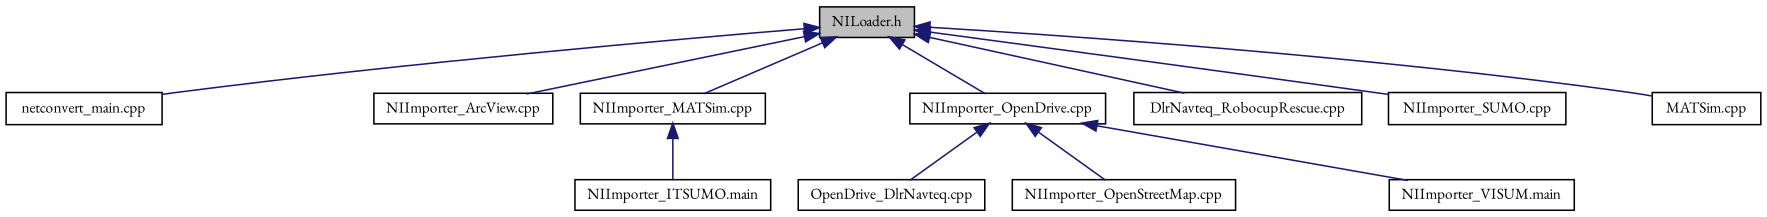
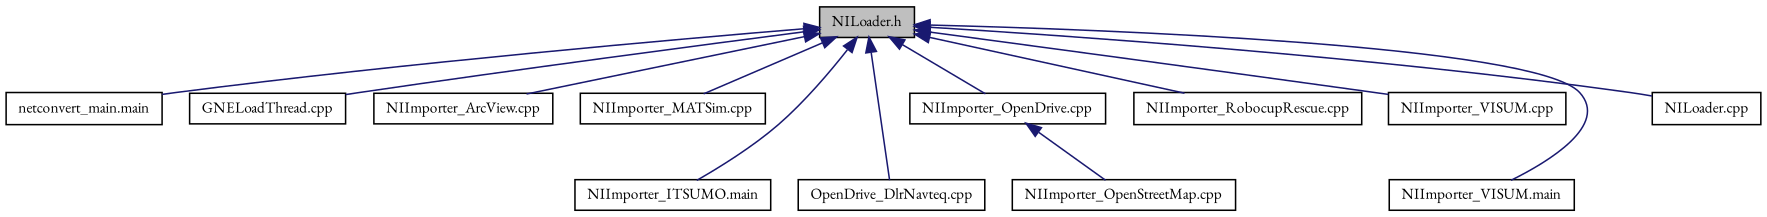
node "netconvert_main.cpp": label "netconvert_main.cpp" -> "netconvert_main.main"
node "GNELoadThread.cpp": added
node "DlrNavteq_RobocupRescue.cpp": label "DlrNavteq_RobocupRescue.cpp" -> "NIImporter_RobocupRescue.cpp"
node "NIImporter_SUMO.cpp": label "NIImporter_SUMO.cpp" -> "NIImporter_VISUM.cpp"
node "MATSim.cpp": label "MATSim.cpp" -> "NILoader.cpp"
edge "NIImporter_VISUM.main" -> "NIImporter_OpenDrive.cpp": now "NIImporter_VISUM.main" -> "NILoader.h"
edge "OpenDrive_DlrNavteq.cpp" -> "NIImporter_OpenDrive.cpp": now "OpenDrive_DlrNavteq.cpp" -> "NILoader.h"
edge "NIImporter_ITSUMO.main" -> "NIImporter_MATSim.cpp": now "NIImporter_ITSUMO.main" -> "NILoader.h"
